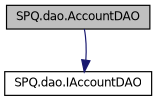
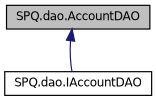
edge "SPQ.dao.AccountDAO" -> "SPQ.dao.IAccountDAO": reversed
